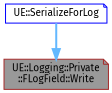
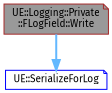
edge "UE::SerializeForLog" -> "UE::Logging::Private ::FLogField::Write": reversed
